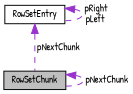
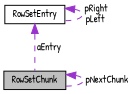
edge "RowSetChunk" -> "RowSetEntry": label " pNextChunk" -> " aEntry"
